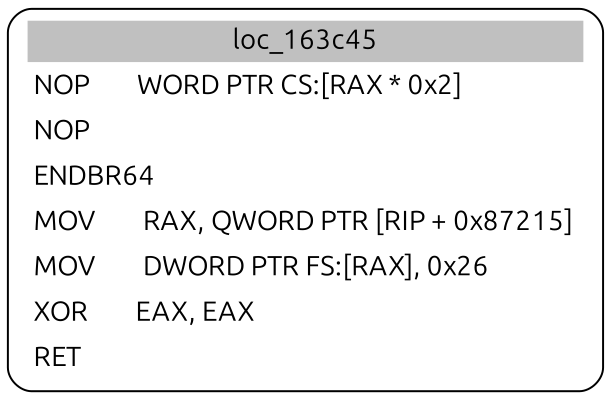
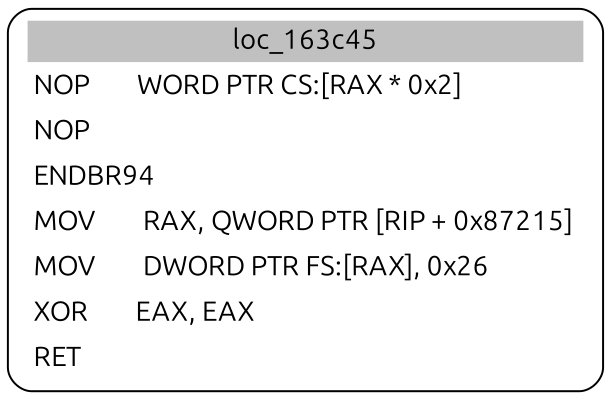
node "loc_163c45": text "ENDBR64" -> "ENDBR94"
